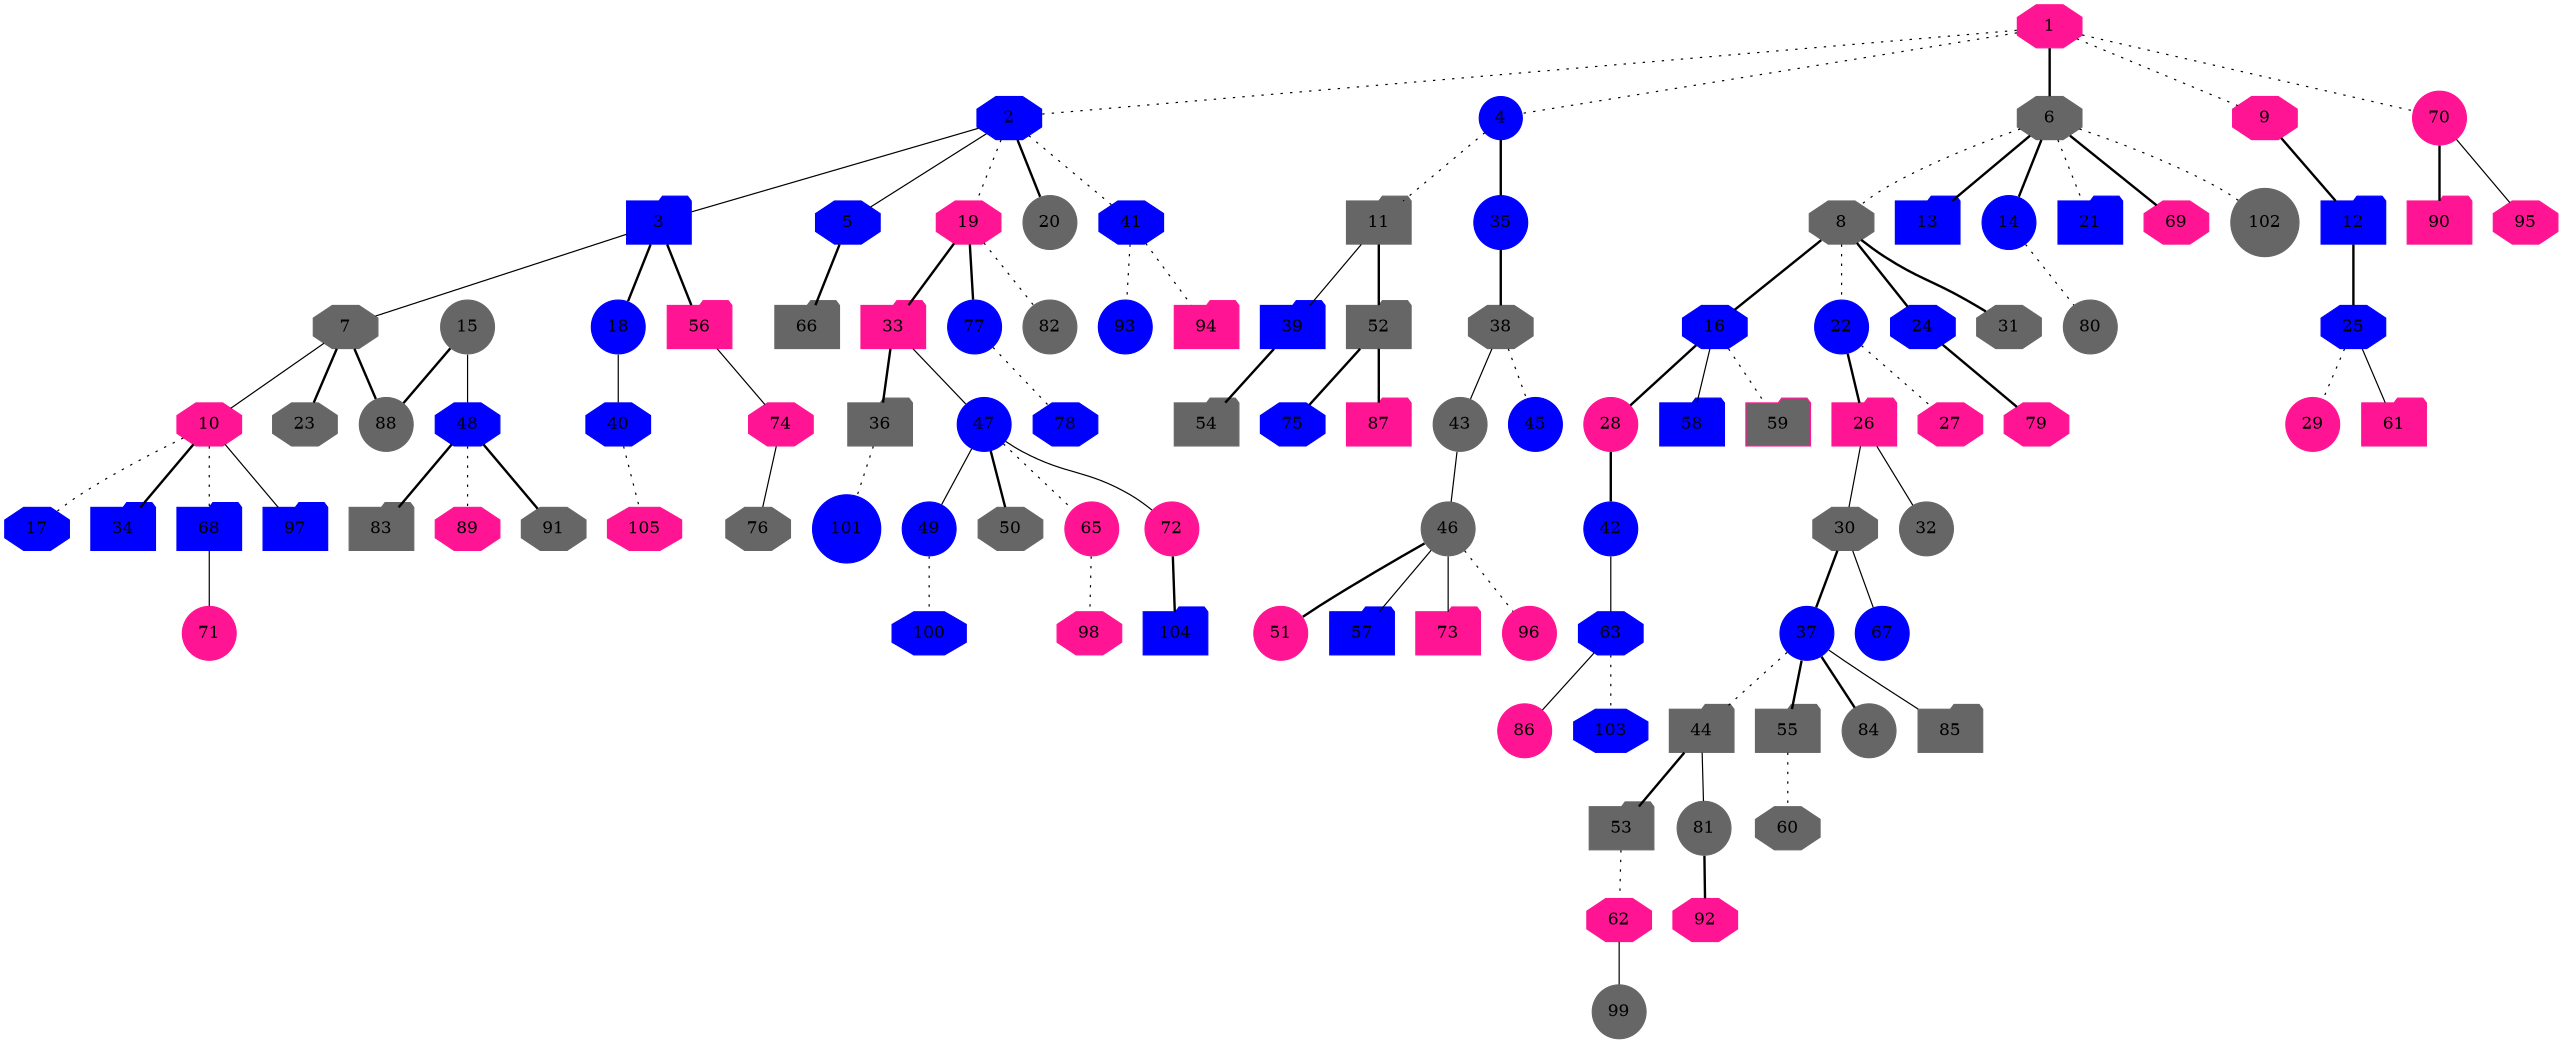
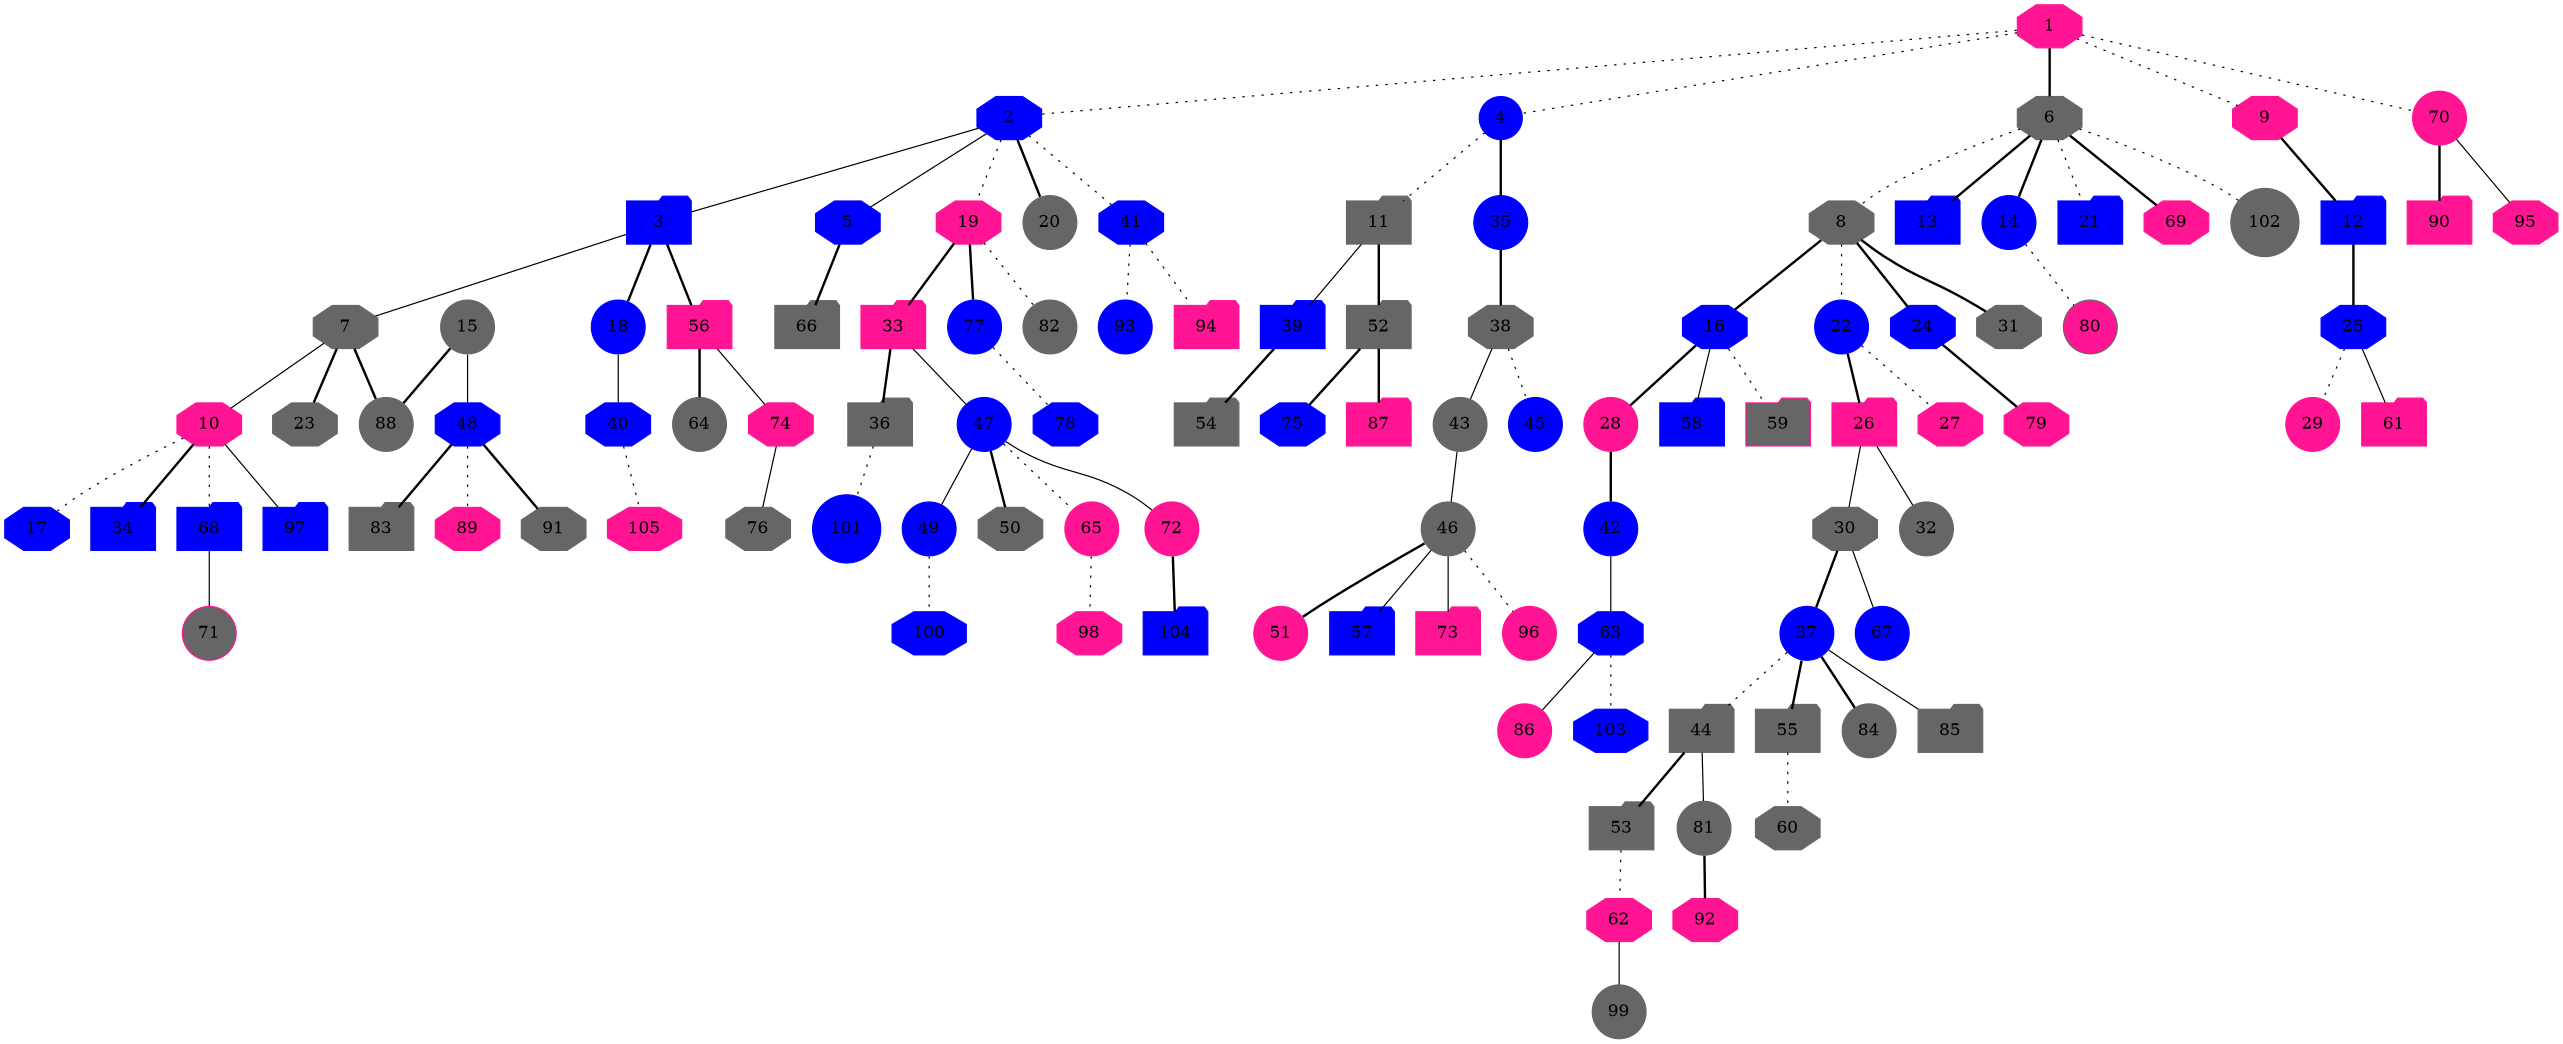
node "80": fillcolor gray40 -> deeppink
node "64": added
node "71": fillcolor deeppink -> gray40
